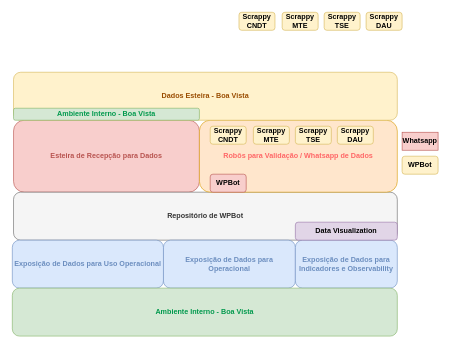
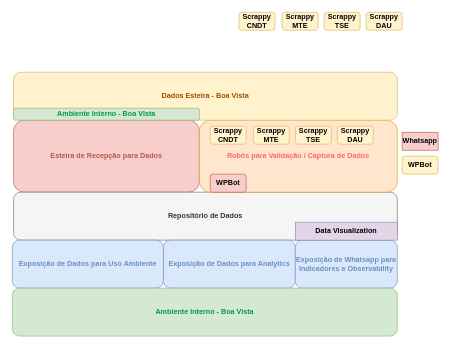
node "Robôs para Validação / Whatsapp de Dados": label "Robôs para Validação / Whatsapp de Dados" -> "Robôs para Validação / Captura de Dados"
node "Repositório de WPBot": label "Repositório de WPBot" -> "Repositório de Dados"
node "Data Visualization": shape rounded rectangle -> rectangle
node "Exposição de Dados para Uso Operacional": label "Exposição de Dados para Uso Operacional" -> "Exposição de Dados para Uso Ambiente"
node "Exposição de Dados para Operacional": label "Exposição de Dados para Operacional" -> "Exposição de Dados para Analytics"
node "Exposição de Dados para Indicadores e Observability": label "Exposição de Dados para Indicadores e Observability" -> "Exposição de Whatsapp para Indicadores e Observability"
